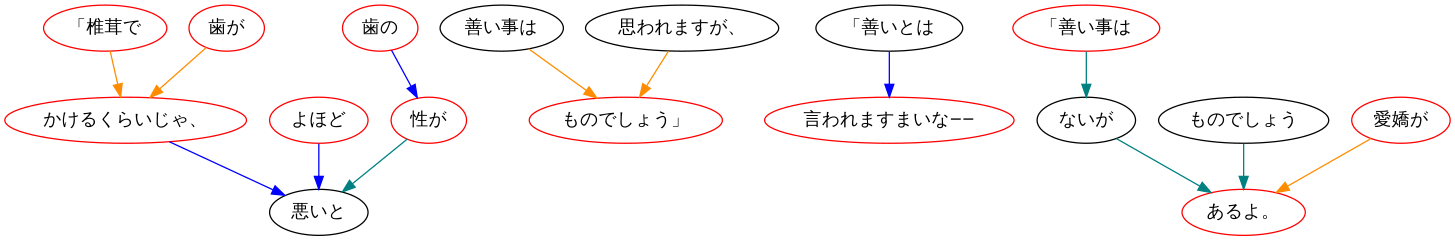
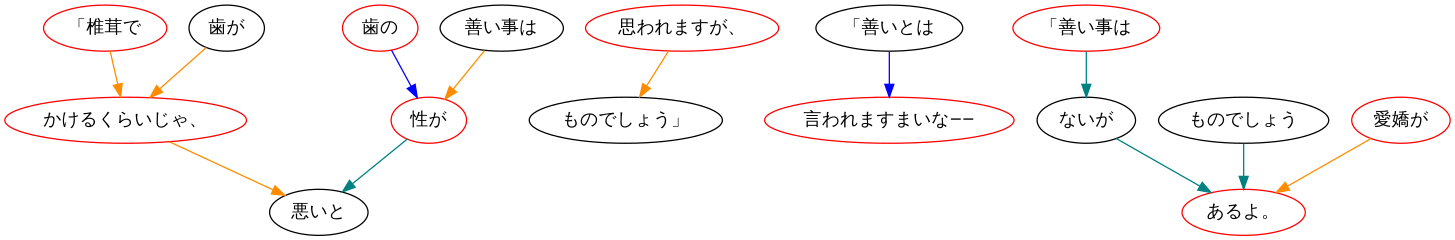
node "歯が": color red -> black
node "思われますが、": color black -> red
edge "善い事は" -> "ものでしょう」": now "善い事は" -> "性が"
node "よほど": removed
node "ものでしょう」": color red -> black
edge "かけるくらいじゃ、" -> "悪いと": color blue -> darkorange
